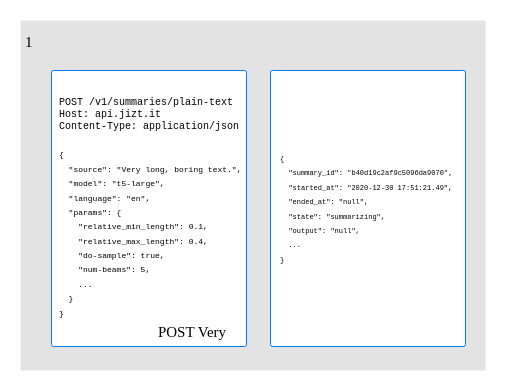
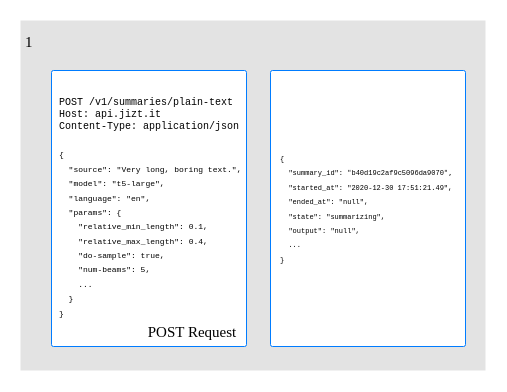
node "POST Very": label "POST Very" -> "POST Request"
